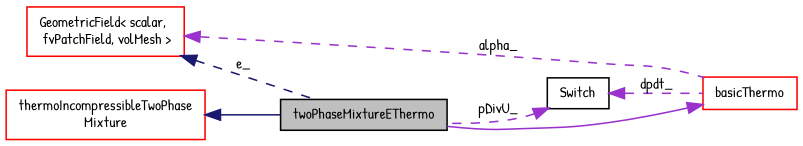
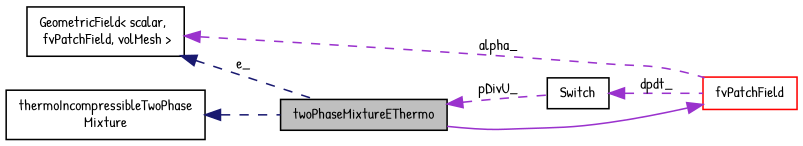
node "GeometricField< scalar, fvPatchField, volMesh >": color red -> black
node "basicThermo": label "basicThermo" -> "fvPatchField"
node "thermoIncompressibleTwoPhase Mixture": color red -> black
edge "twoPhaseMixtureEThermo" -> "thermoIncompressibleTwoPhase Mixture": style solid -> dashed
edge "twoPhaseMixtureEThermo" -> "Switch": reversed
